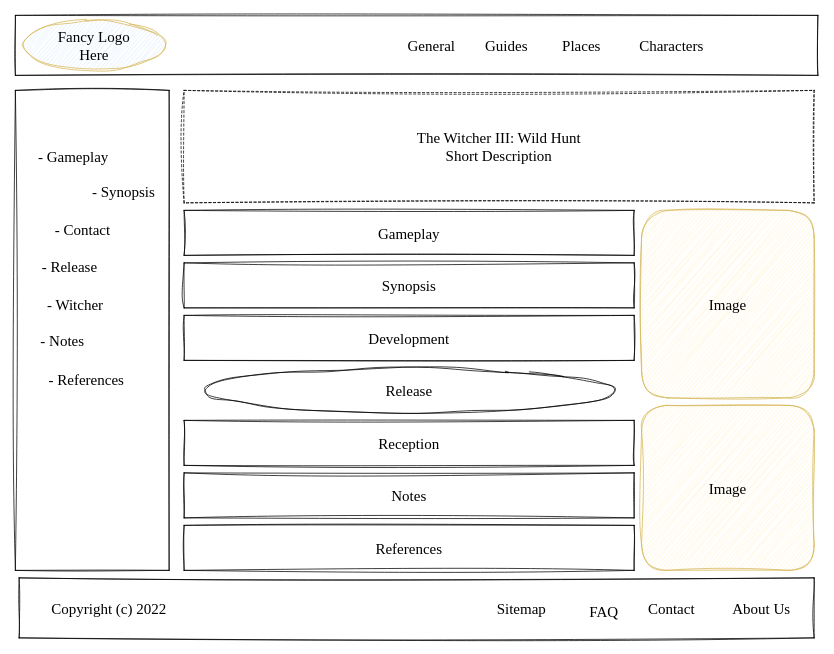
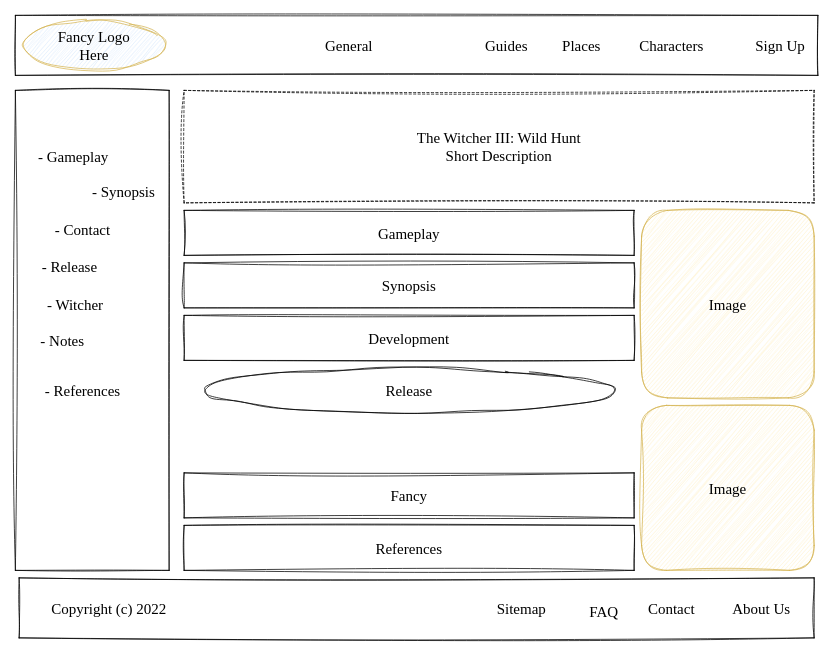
node "General": moved (432, 45) -> (349, 45)
node "Sign Up": added
node "- References": moved (87, 379) -> (83, 390)
node "Reception": removed
node "Notes": label "Notes" -> "Fancy"
